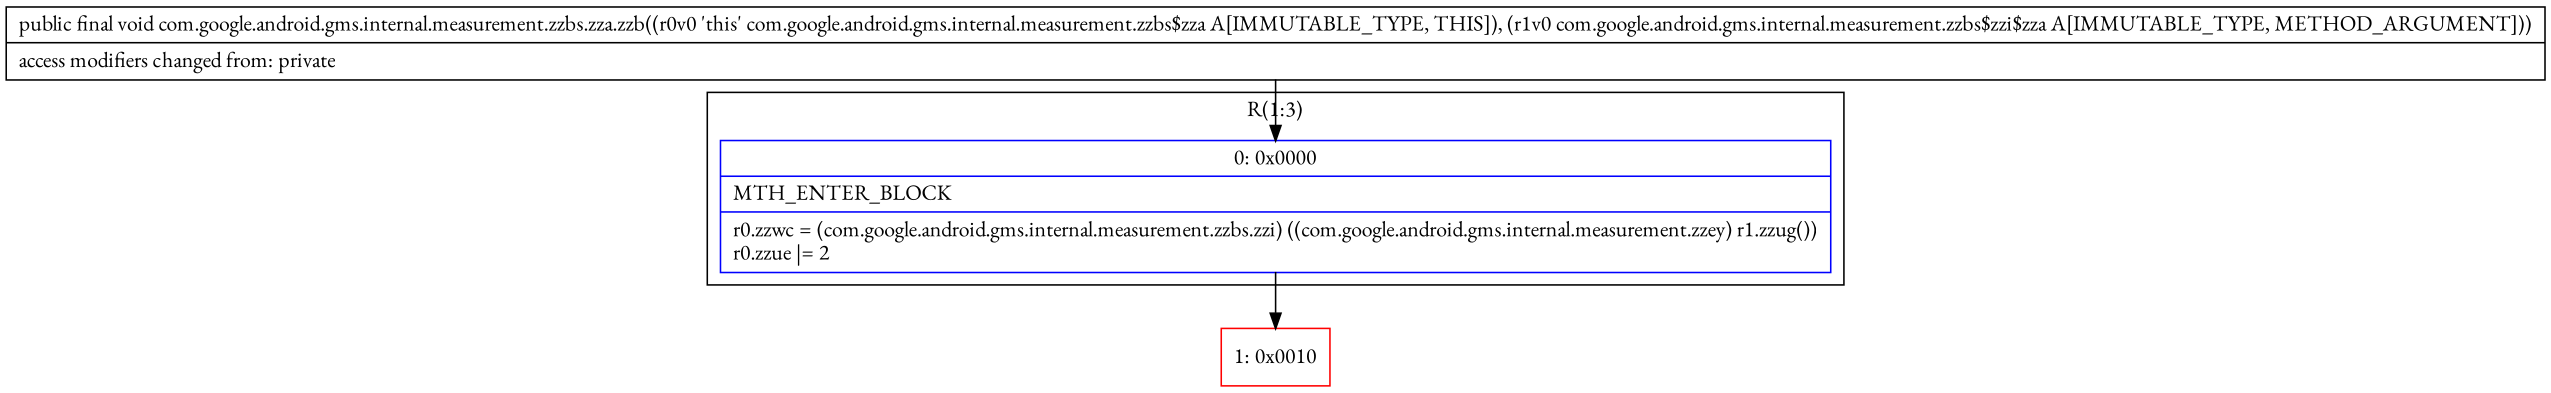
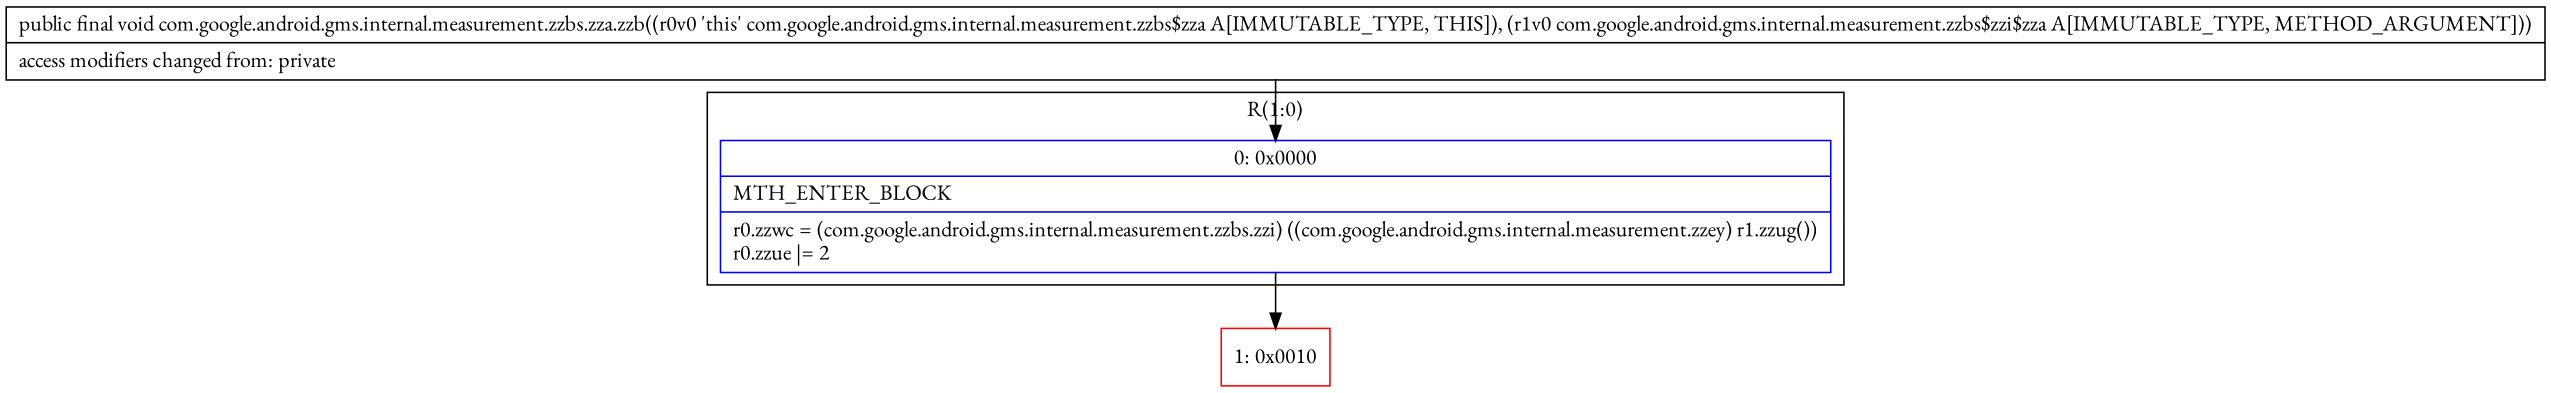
cluster "R(1:3)": label "R(1:3)" -> "R(1:0)"
